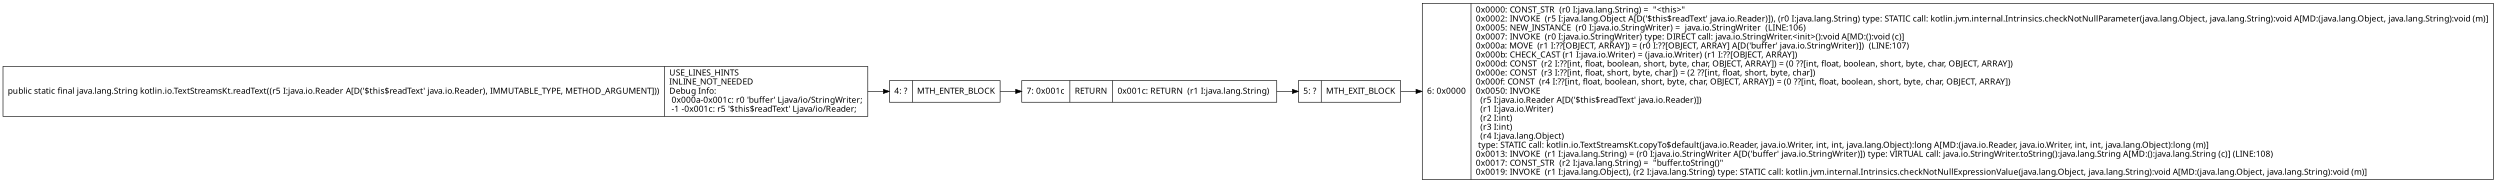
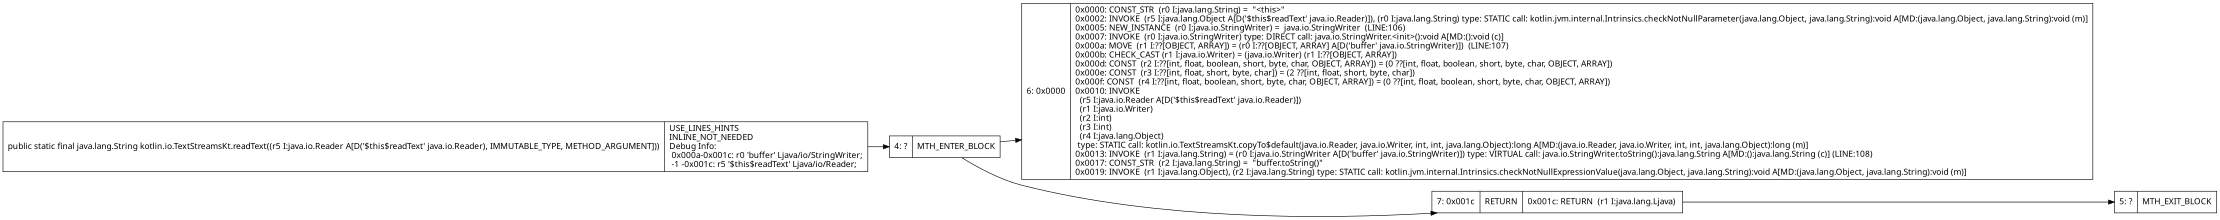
node "7: 0x001c": text "0x001c: RETURN  (r1 I:java.lang.String)" -> "0x001c: RETURN  (r1 I:java.lang.Ljava)"
edge "5: ?" -> "6: 0x0000": now "4: ?" -> "6: 0x0000"
node "6: 0x0000": text "0x0050: INVOKE" -> "0x0010: INVOKE"
